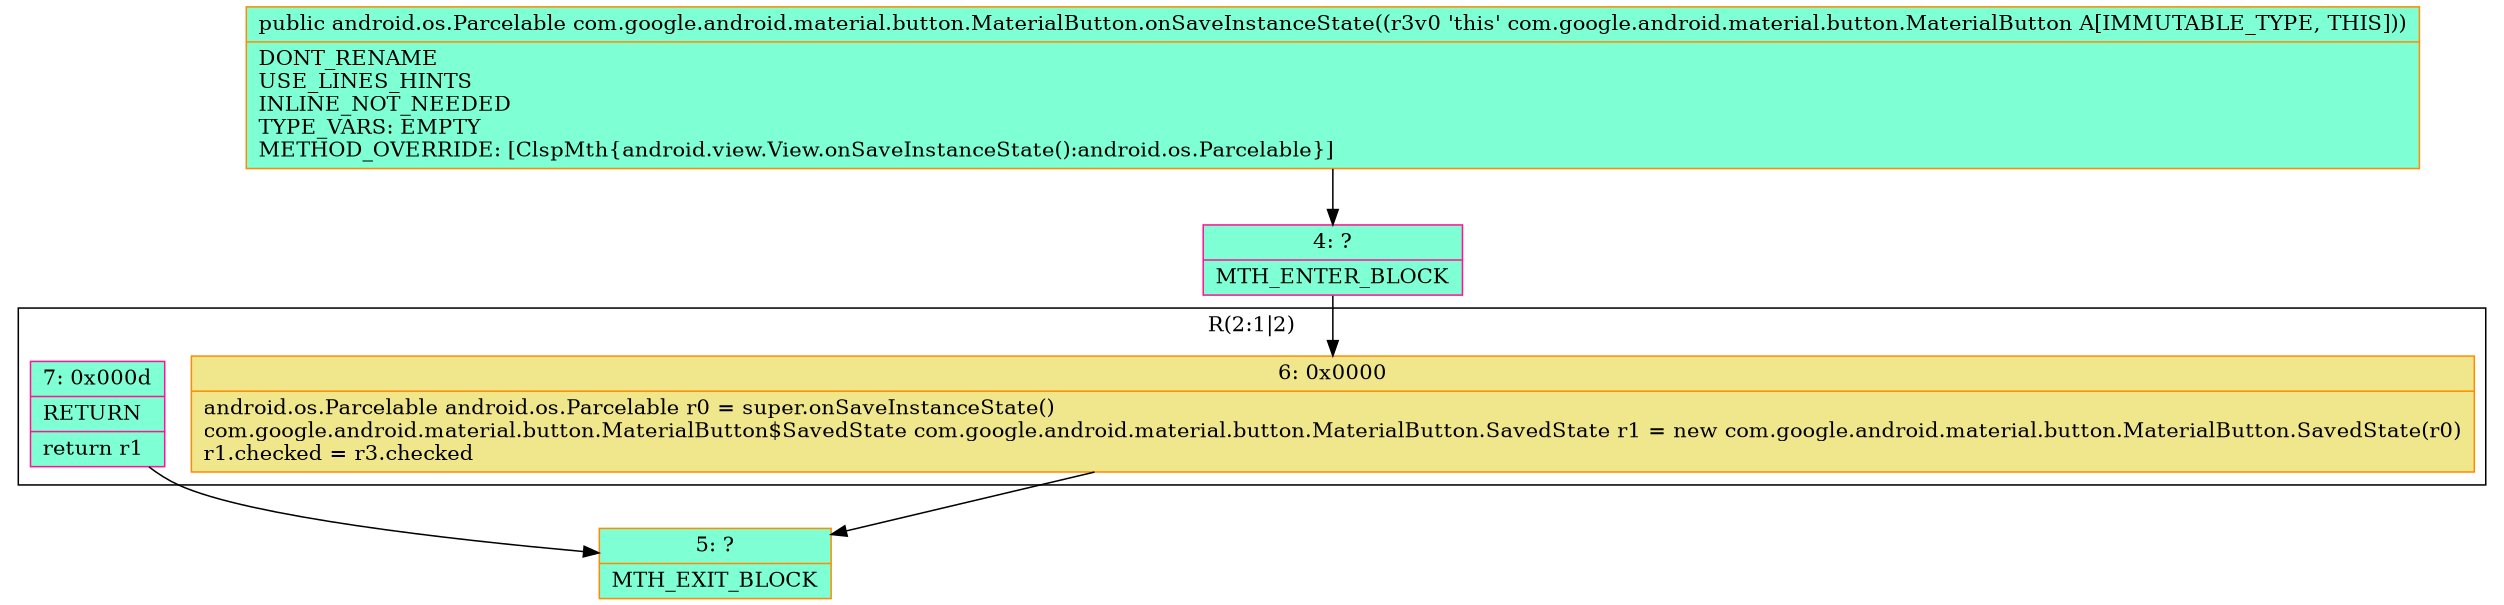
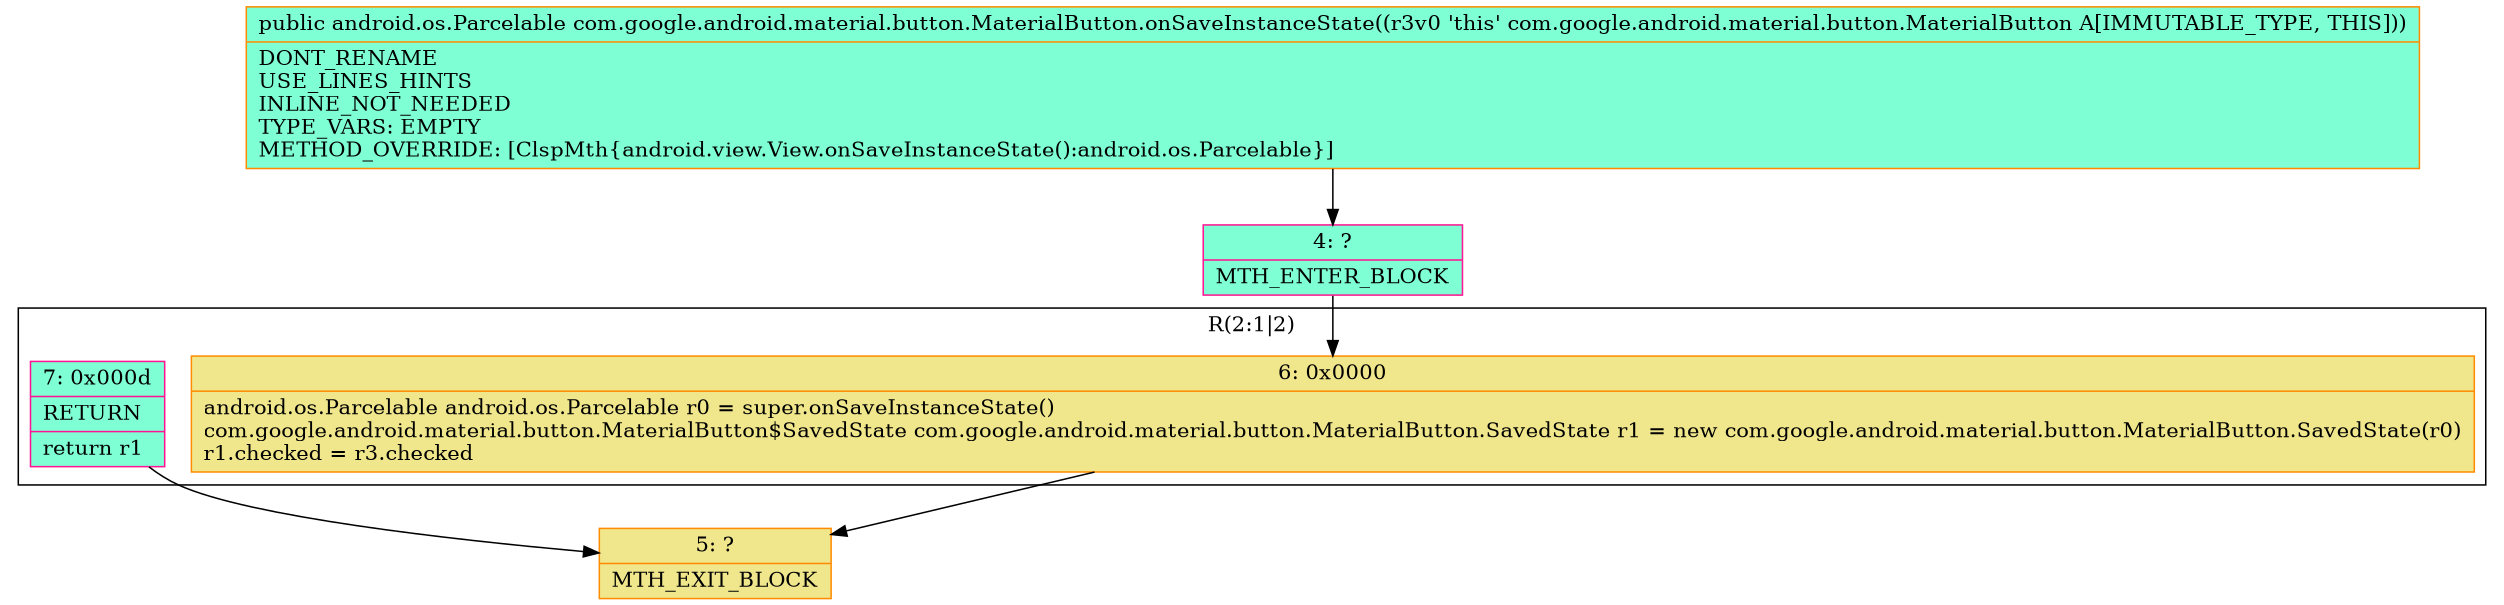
node "5: ?": fillcolor aquamarine -> khaki
